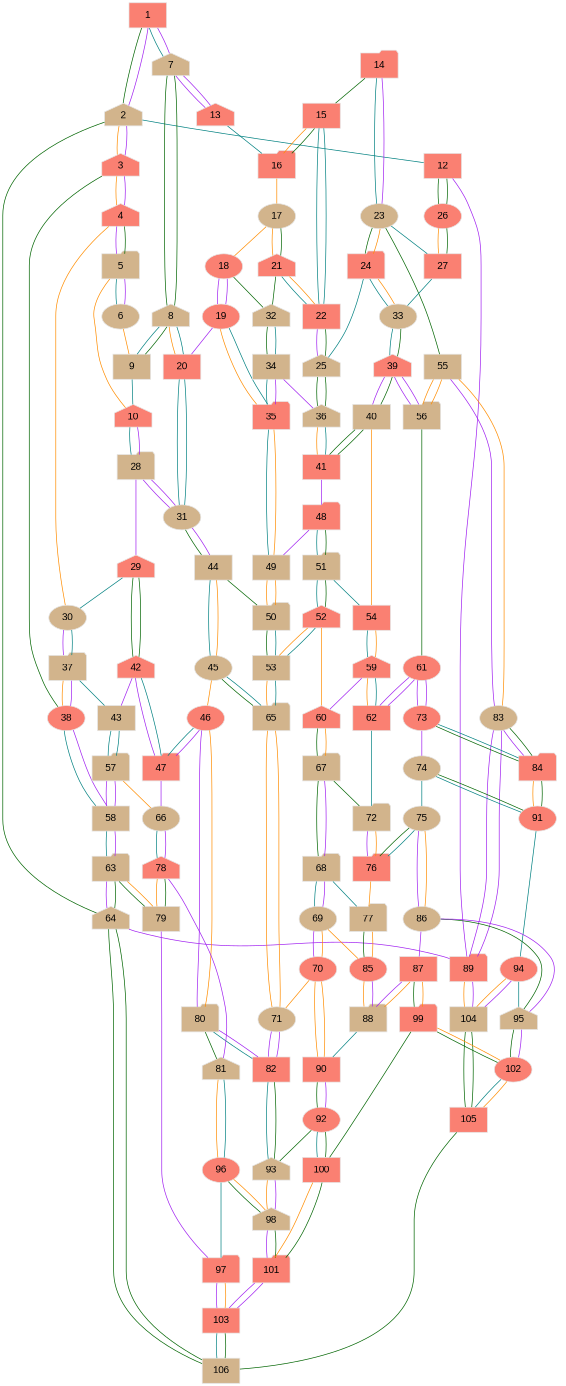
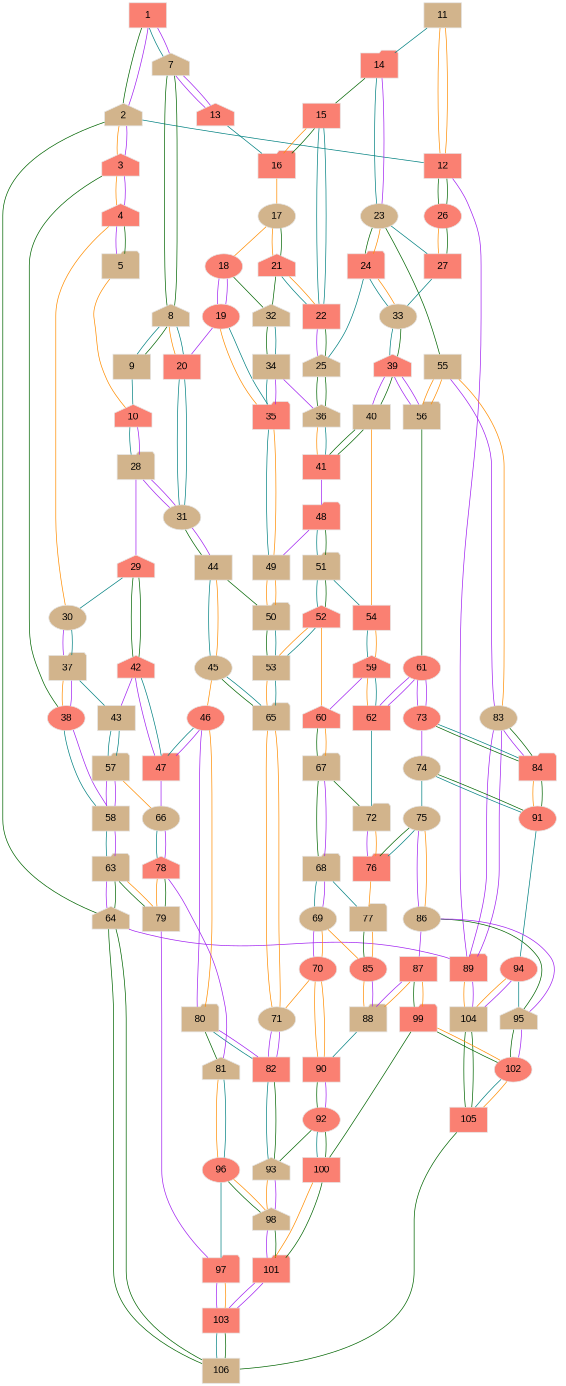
node "11": added
node "6": removed
